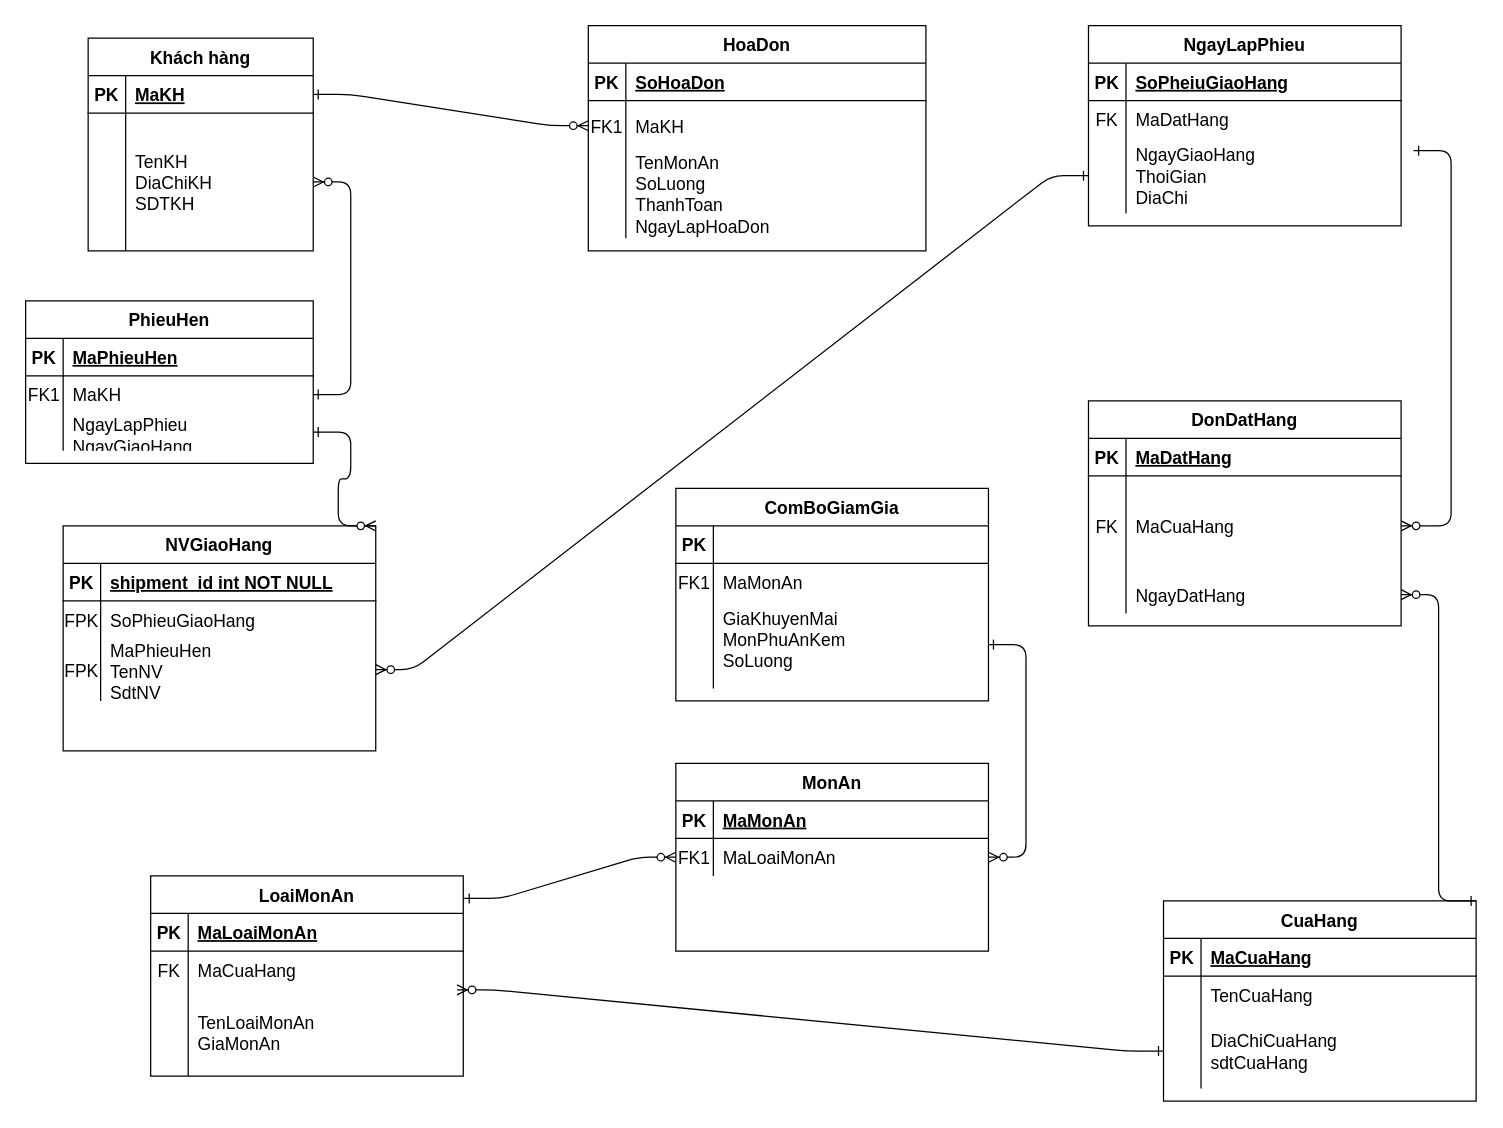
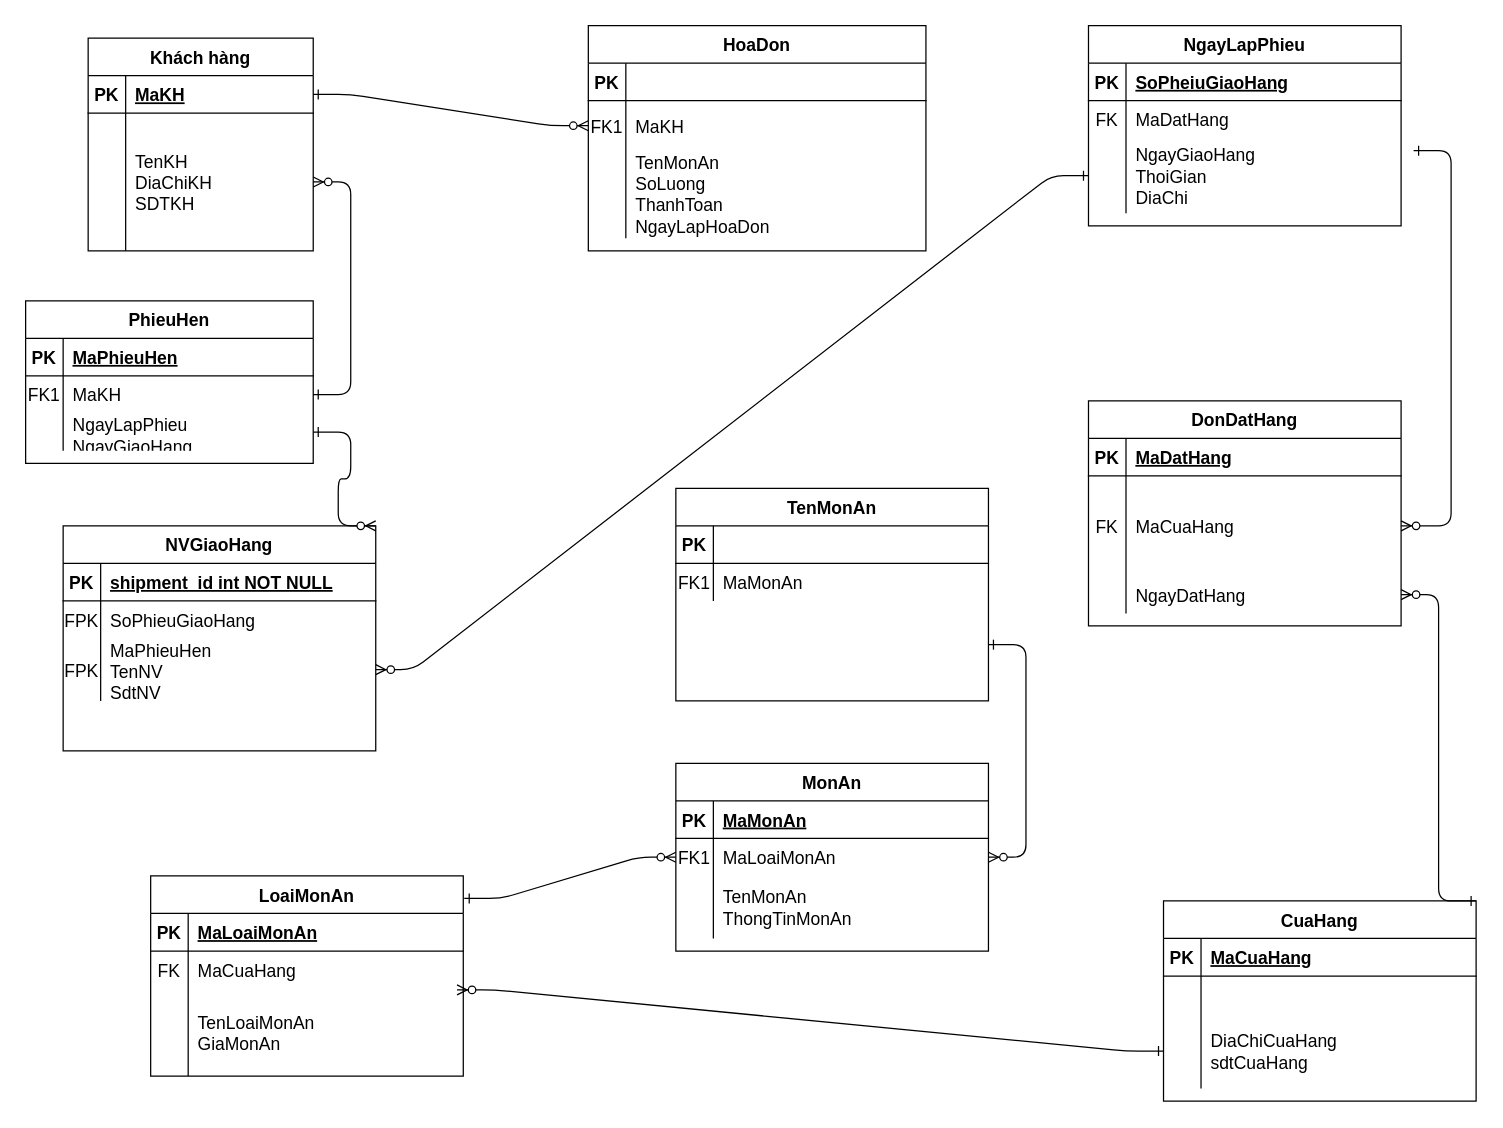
node "SoHoaDon": removed
node "ComBoGiamGia": label "ComBoGiamGia" -> "TenMonAn"
node "GiaKhuyenMai MonPhuAnKem SoLuong": removed
node "TenMonAn ThongTinMonAn": added
node "TenCuaHang": removed
